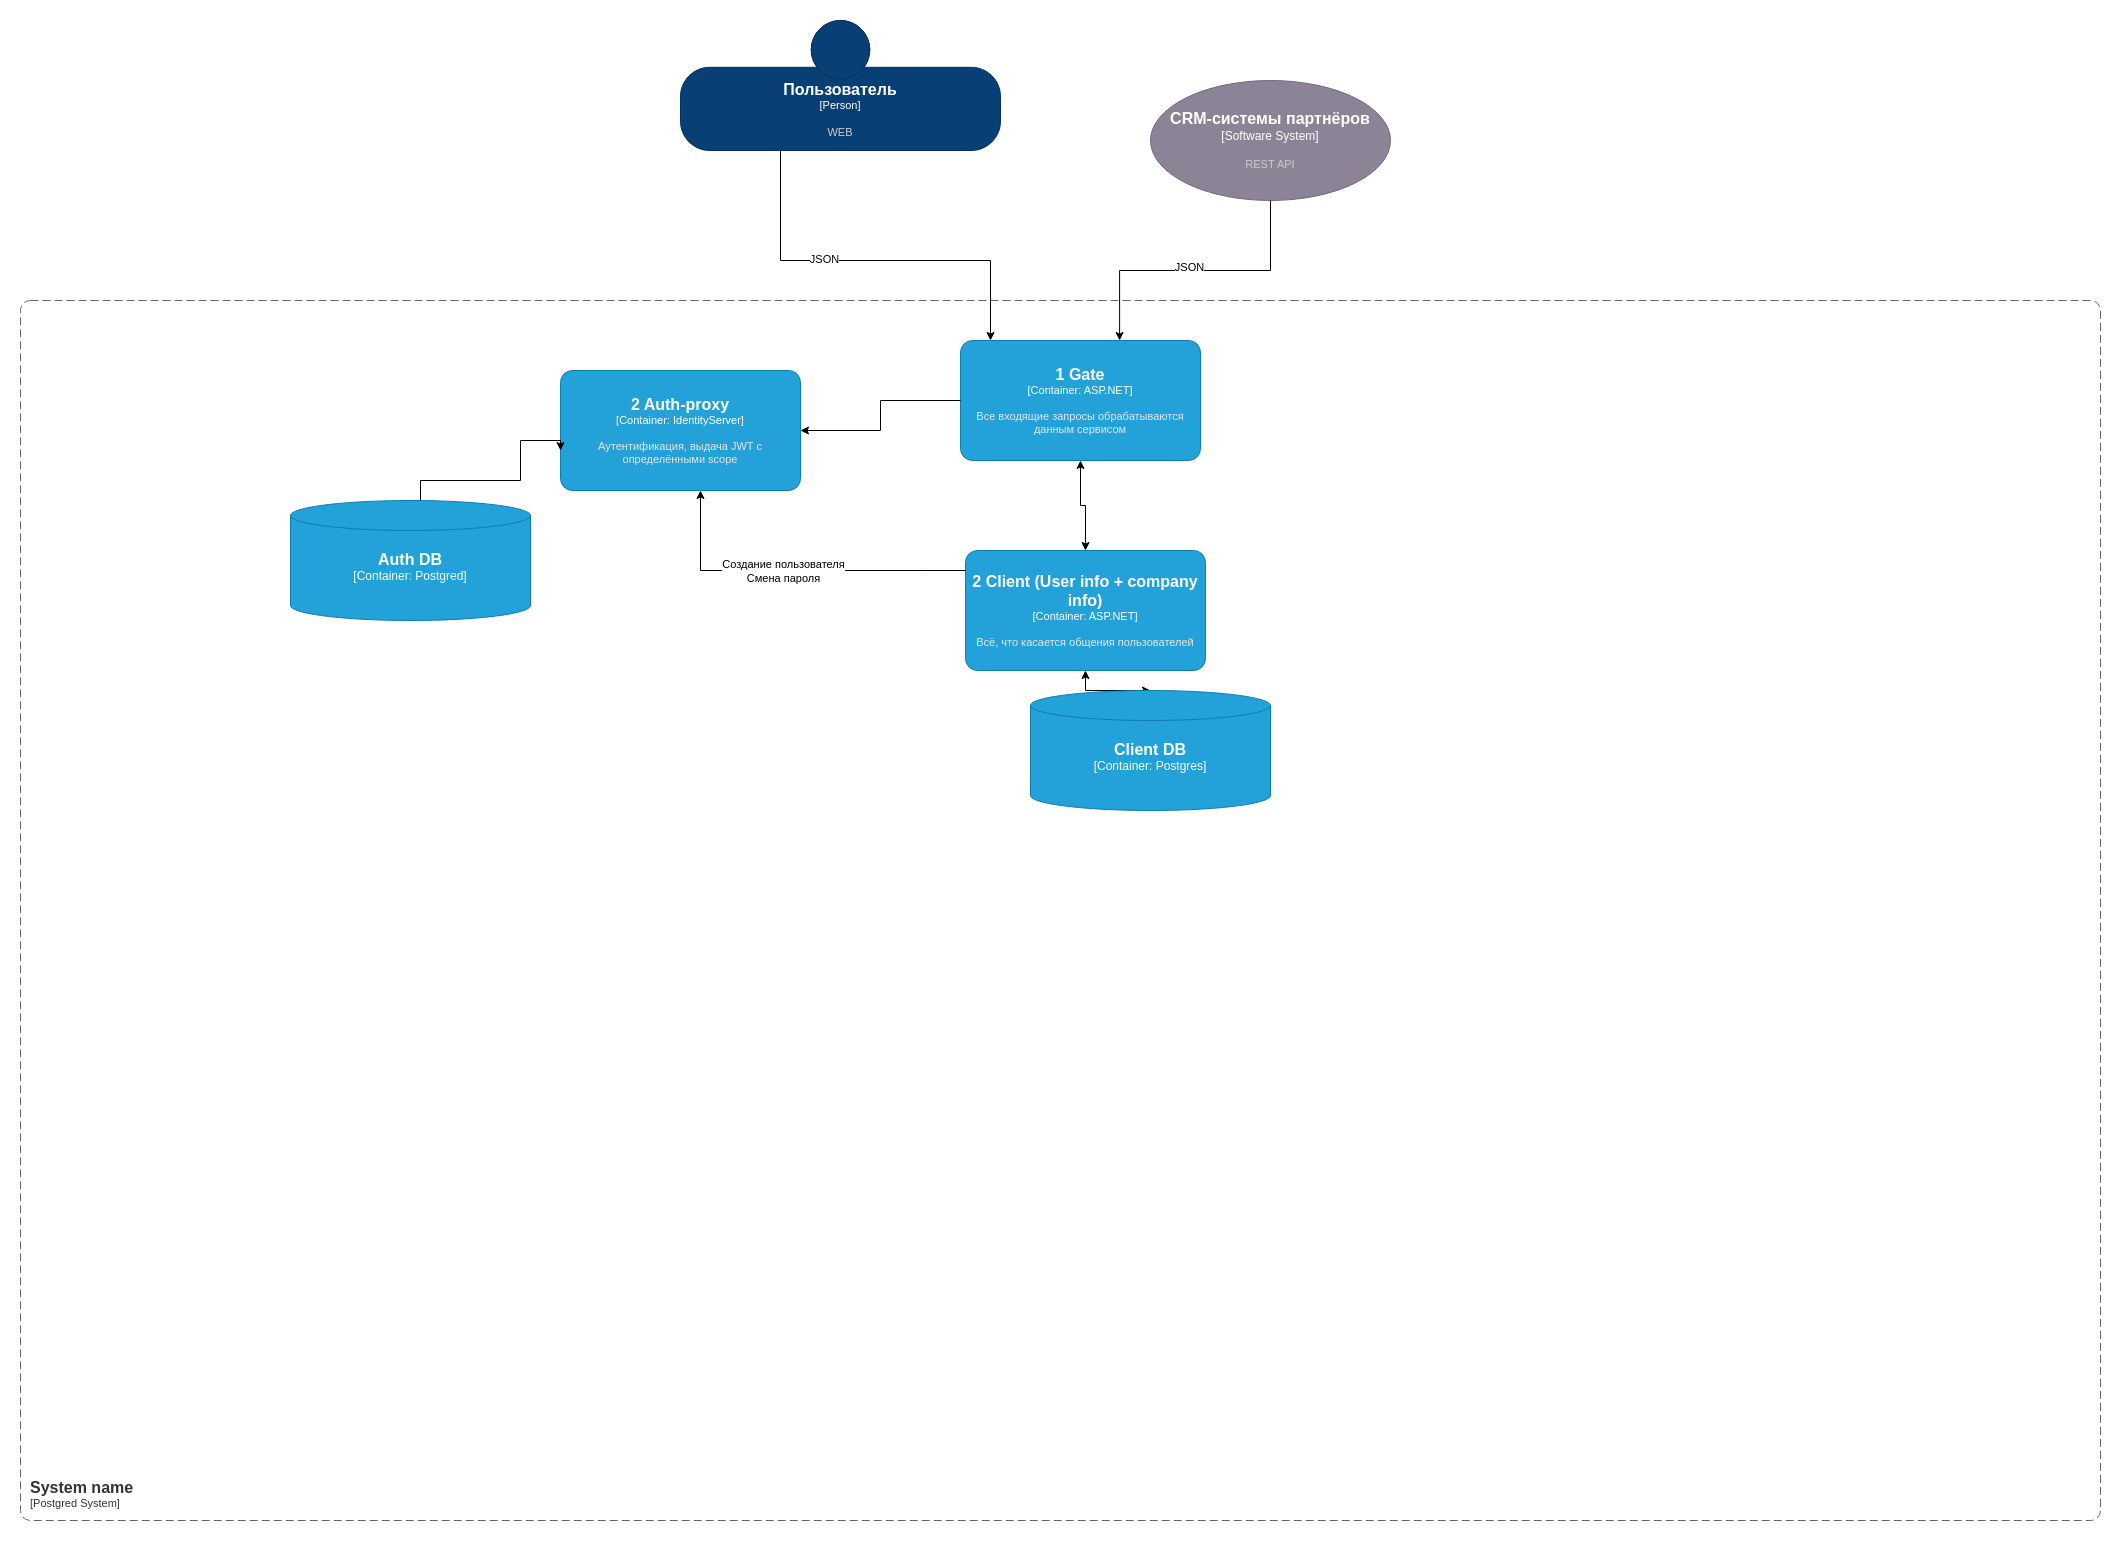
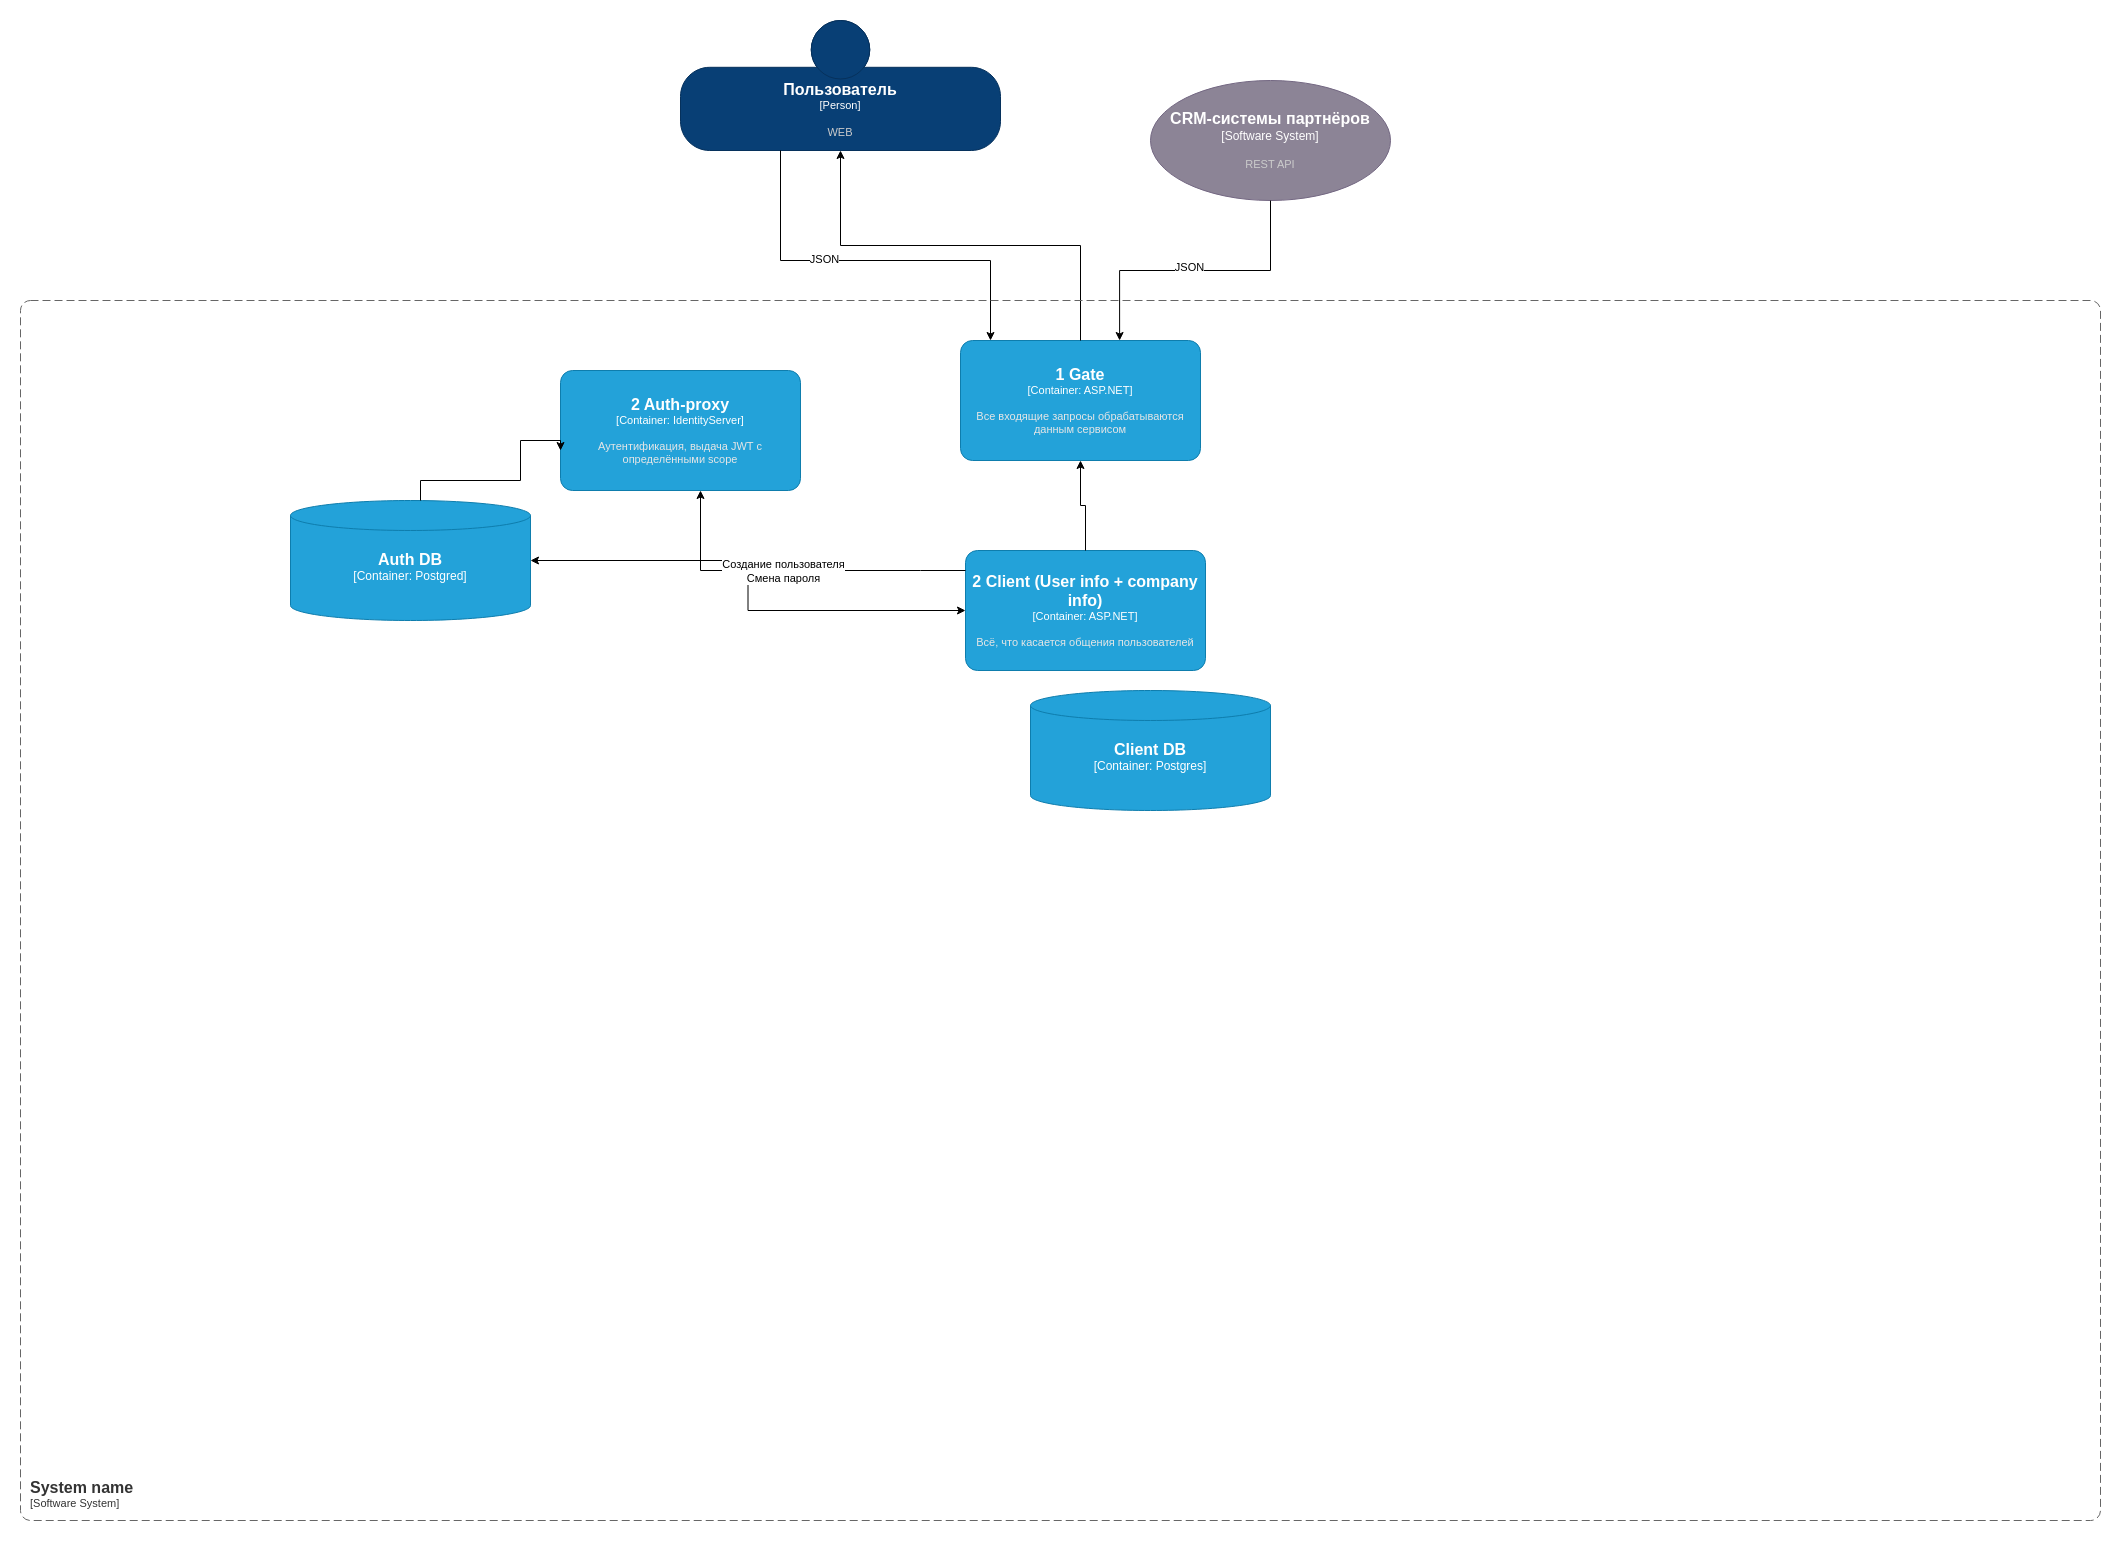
edge "1 Gate [Container: ASP.NET] Все входящие запросы обрабатываются данным сервисом" -> "2 Auth-proxy [Container: IdentityServer] Аутентификация, выдача JWT с определёнными scope": now "1 Gate [Container: ASP.NET] Все входящие запросы обрабатываются данным сервисом" -> "Пользователь [Person] WEB"
edge "1 Gate [Container: ASP.NET] Все входящие запросы обрабатываются данным сервисом" -- "2 Client (User info + company info) [Container: ASP.NET] Всё, что касается общения пользователей": arrowhead classic -> none
edge "2 Client (User info + company info) [Container: ASP.NET] Всё, что касается общения пользователей" -- "Client DB [Container: Postgres]": now "2 Client (User info + company info) [Container: ASP.NET] Всё, что касается общения пользователей" -- "Auth DB [Container: Postgred]"
node "System name [Postgred System]": label "System name [Postgred System]" -> "System name [Software System]"
